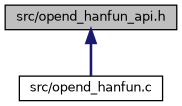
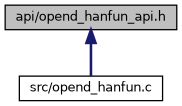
node "src/opend_hanfun_api.h": label "src/opend_hanfun_api.h" -> "api/opend_hanfun_api.h"
